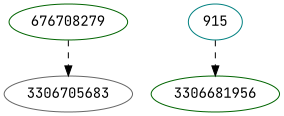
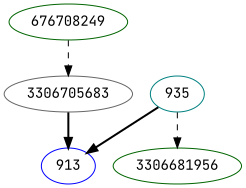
node "676708279": label "676708279" -> "676708249"
node "915": label "915" -> "935"
node "913": added
